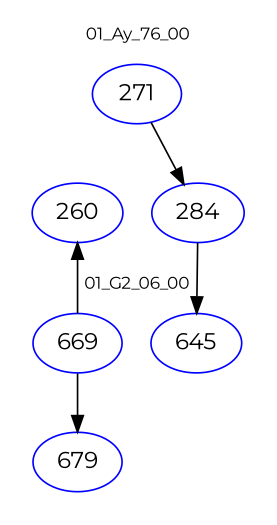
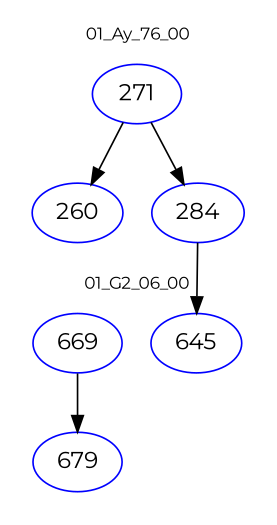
edge "669" -> "260": now "271" -> "260"
